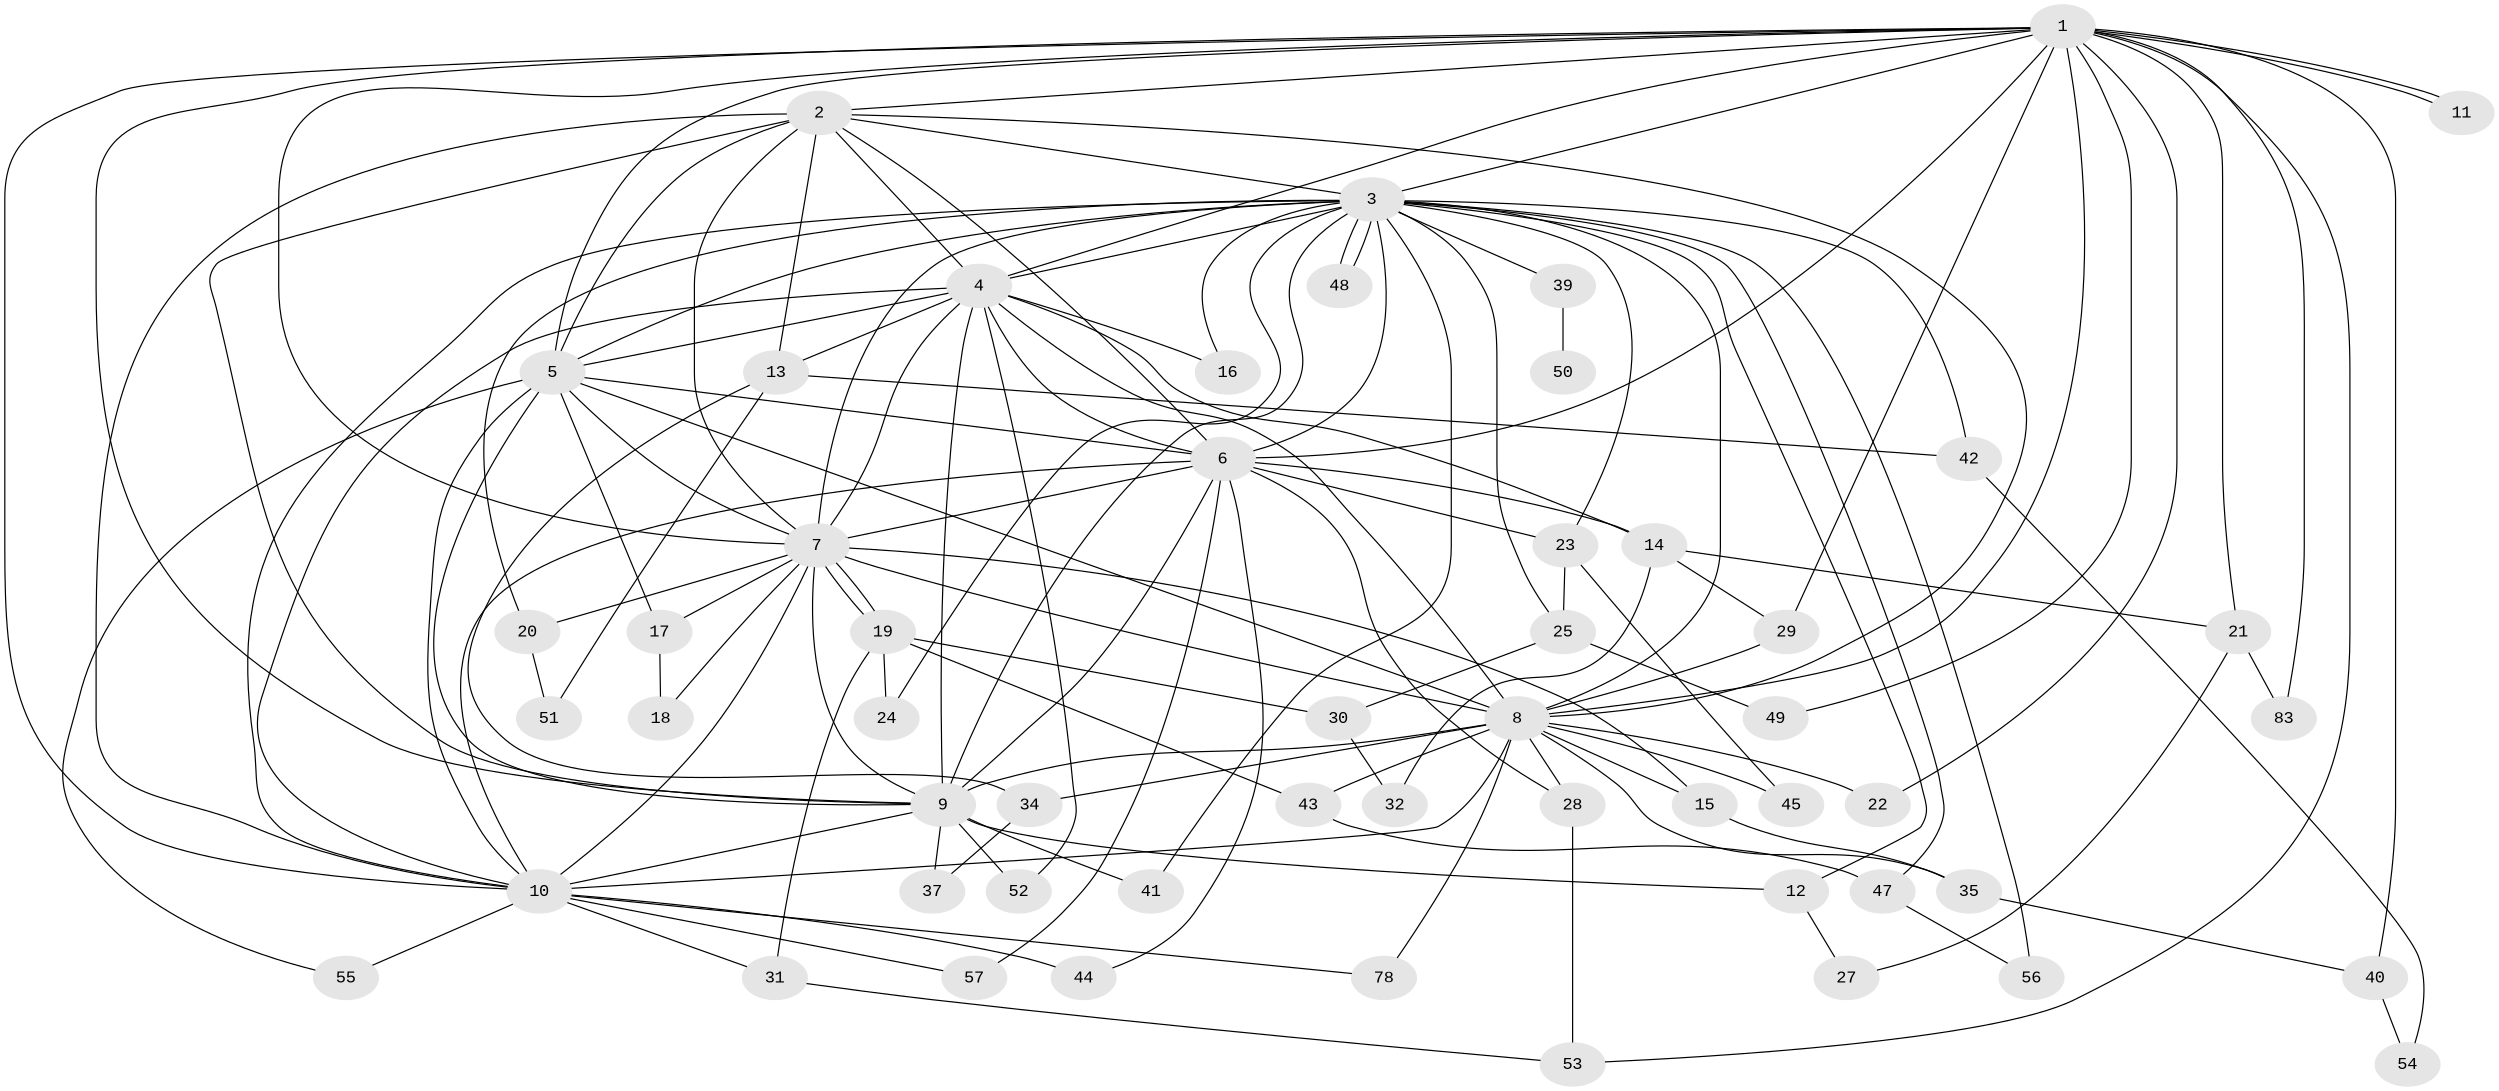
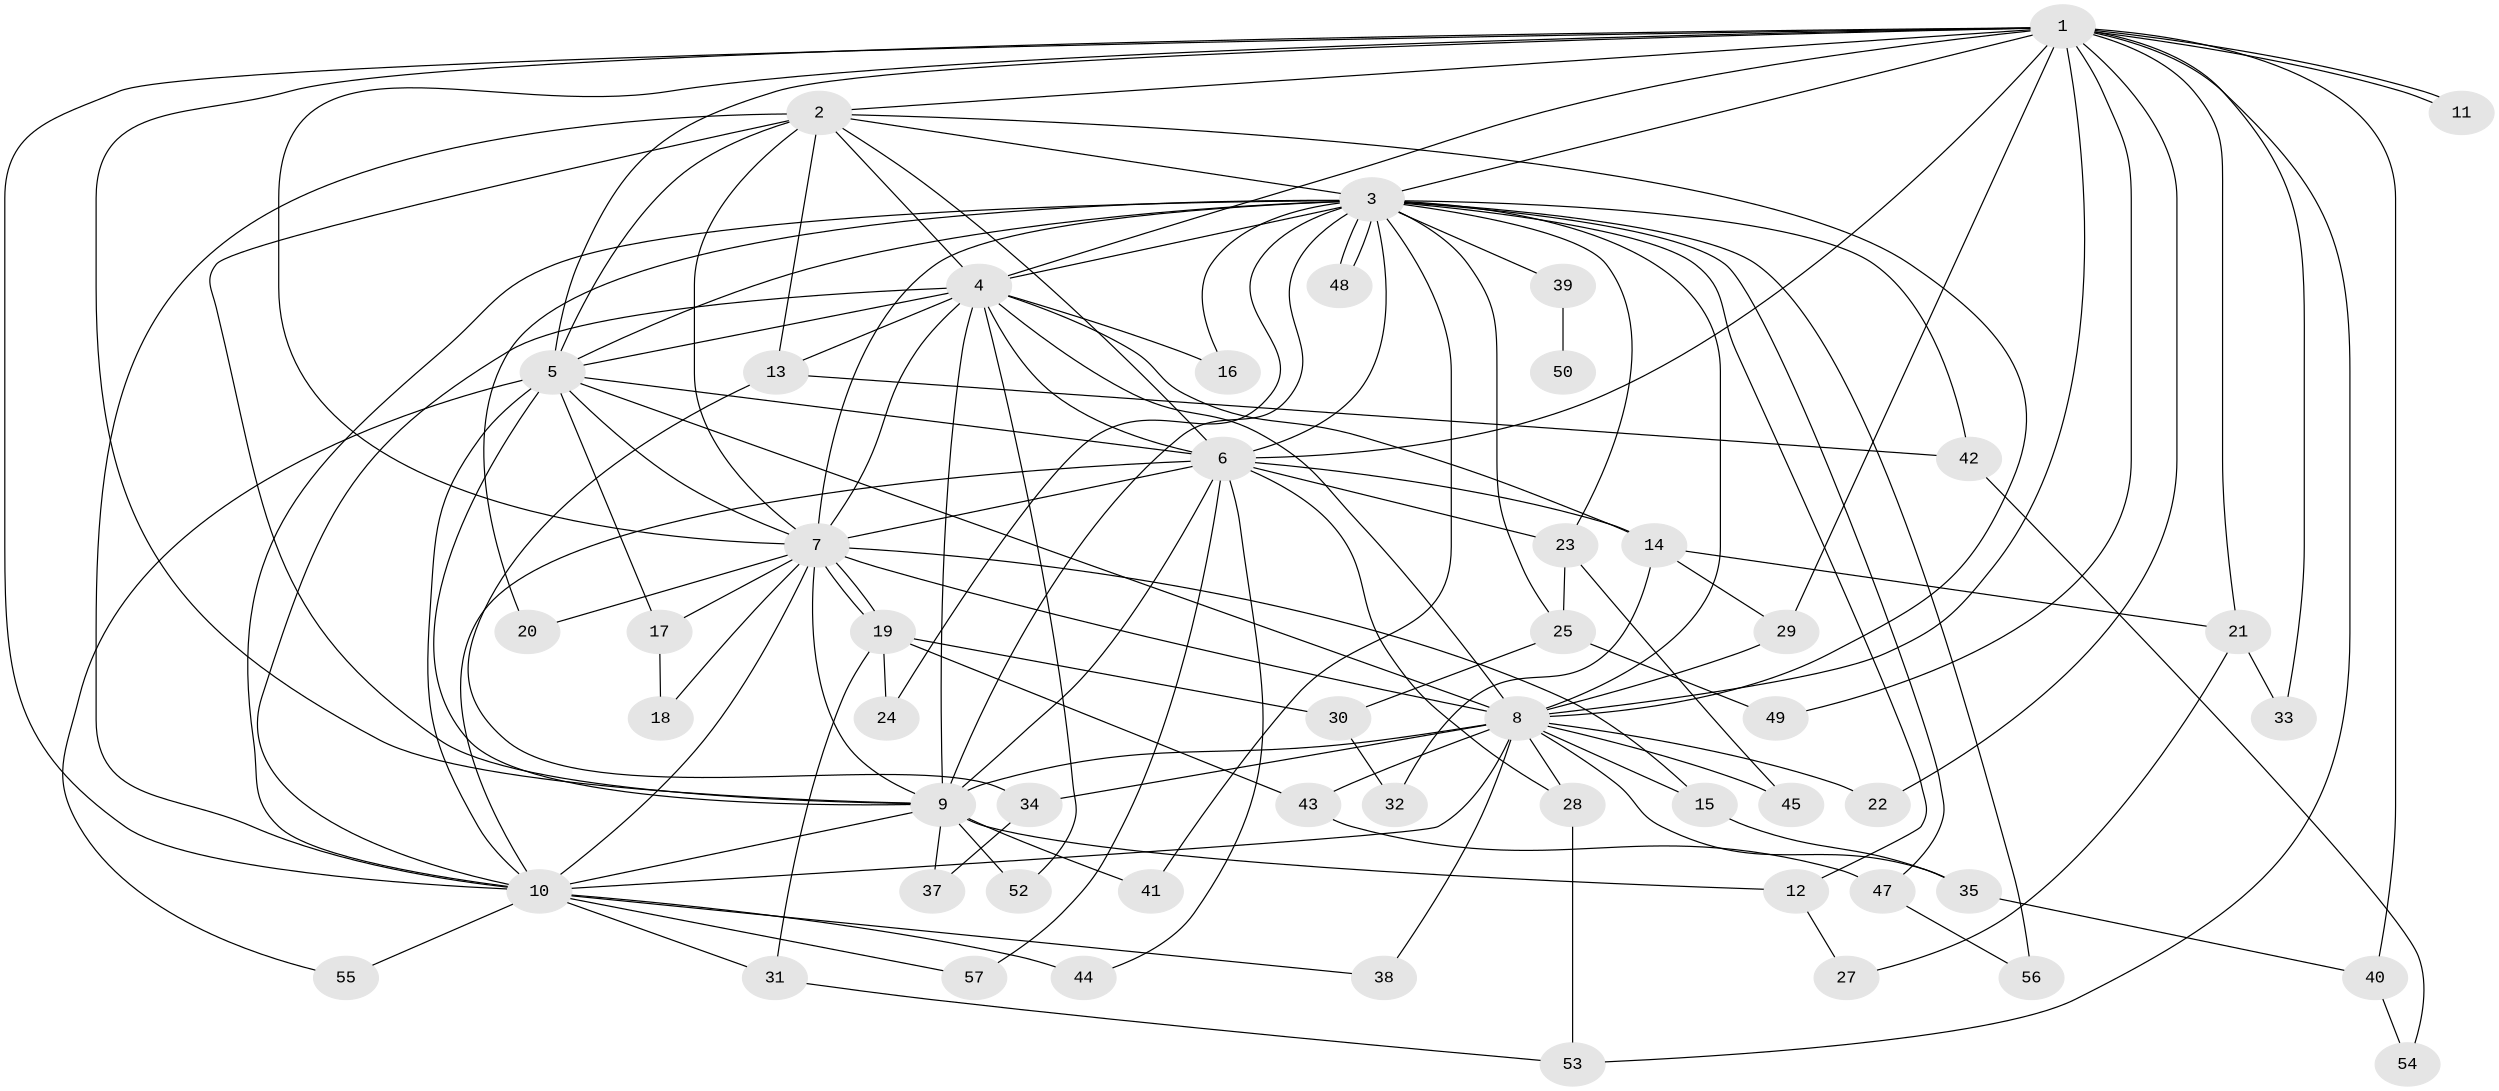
node "51": removed
node "83": label "83" -> "33"
node "78": label "78" -> "38"
